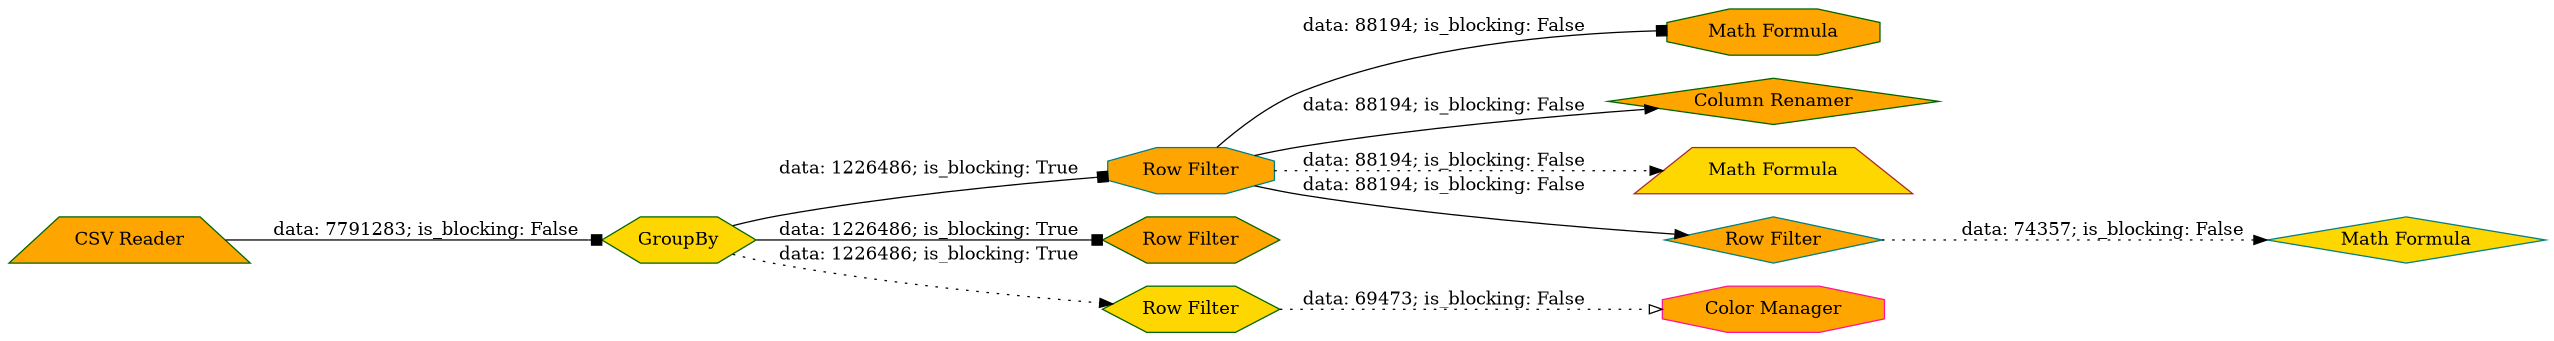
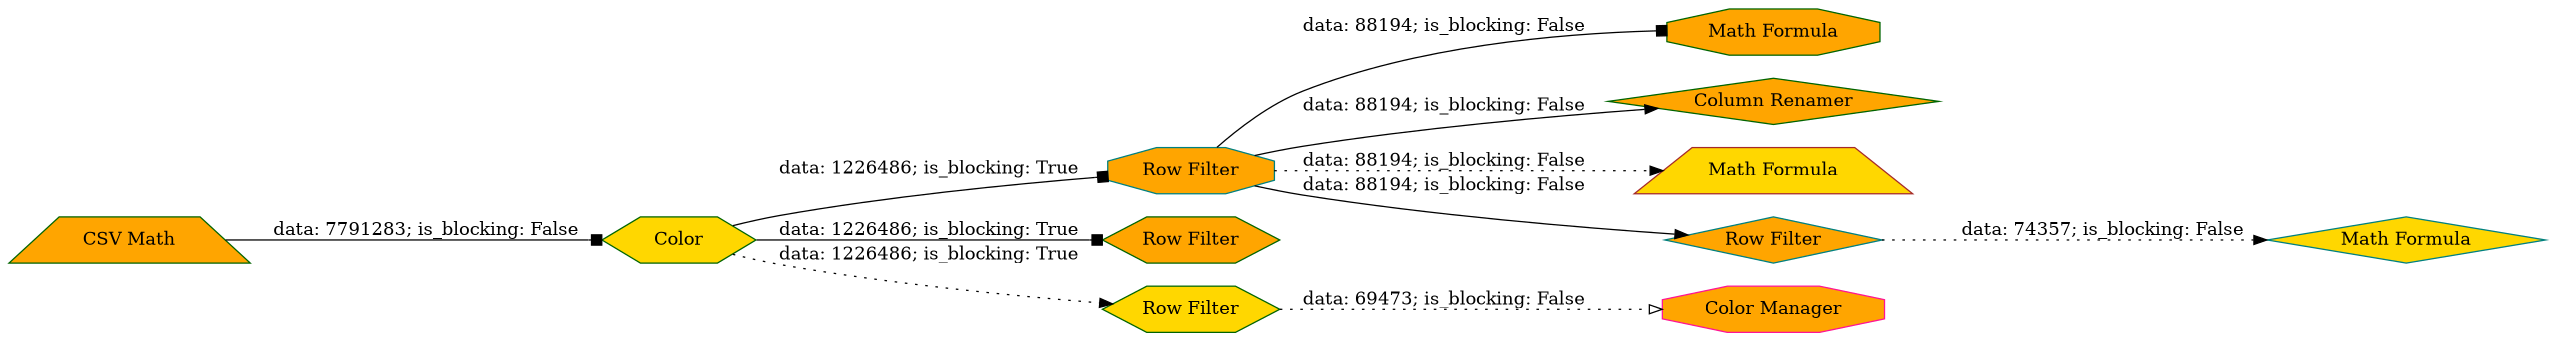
node "CSV Reader": label "CSV Reader" -> "CSV Math"
node "GroupBy": label "GroupBy" -> "Color"
